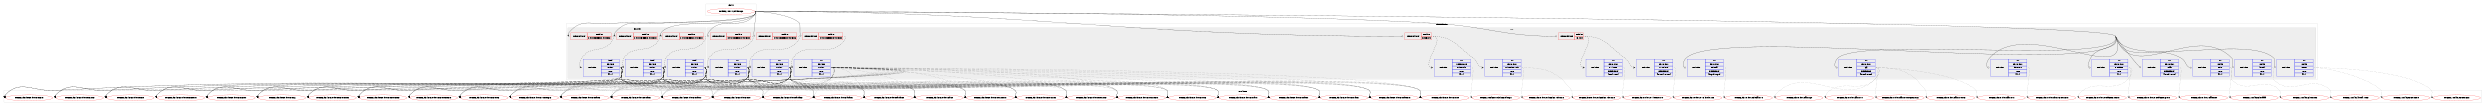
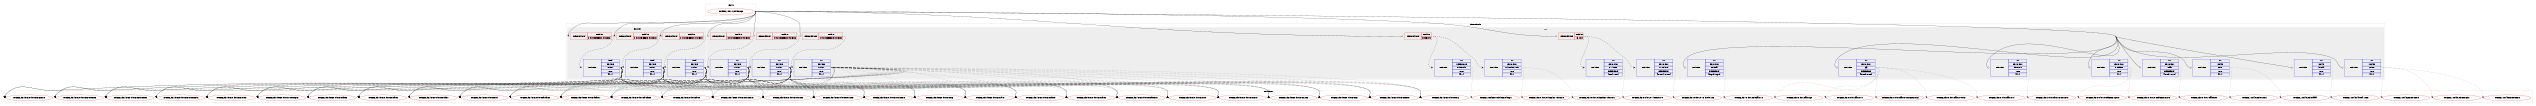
node "portage://lang-python/pulsectl-asyncio-1.2.0": label "portage://lang-python/pulsectl-asyncio-1.2.0" -> "portage://dev-python/pulsectl-asyncio-1.2.0"
node "portage://x11-libs/pango-1.52.1": added
